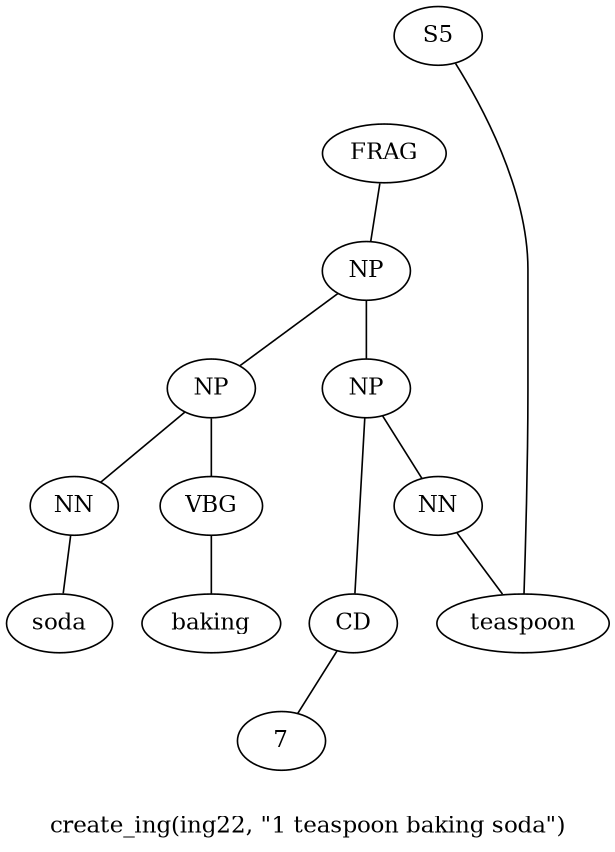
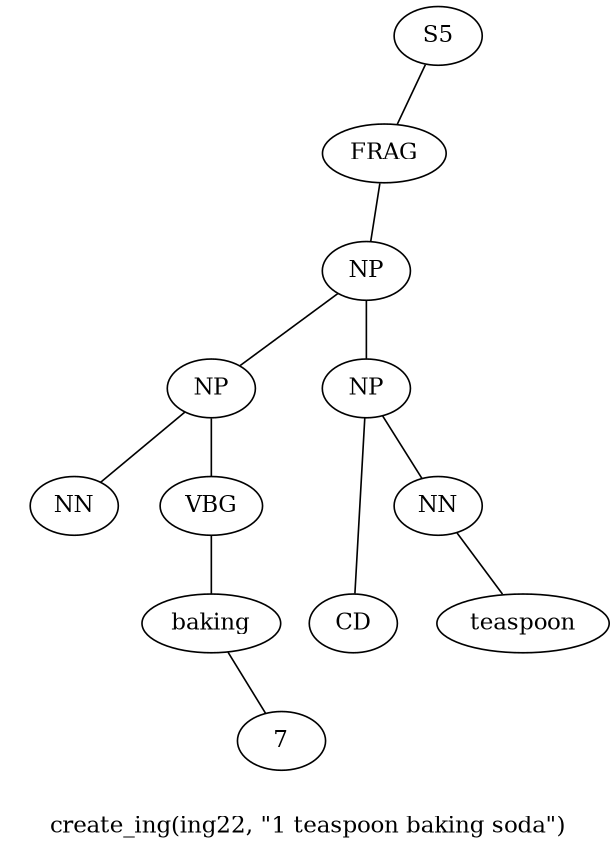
edge "S5" -- "teaspoon": now "S5" -- "FRAG"
node "soda": removed
edge "CD" -- "7": now "baking" -- "7"
